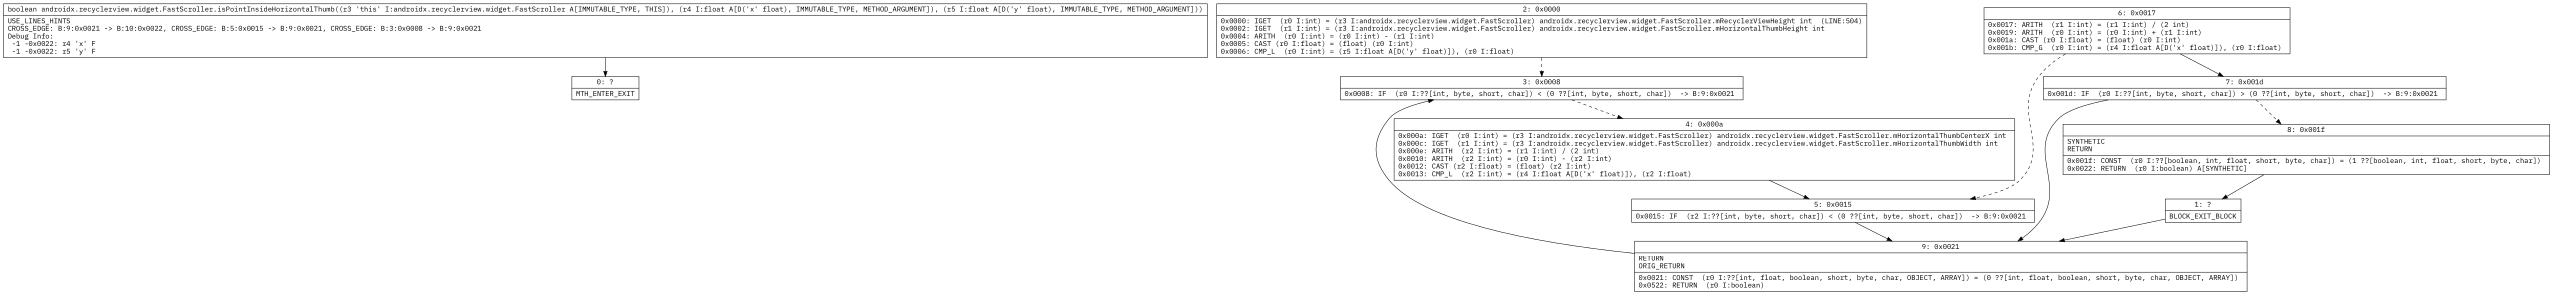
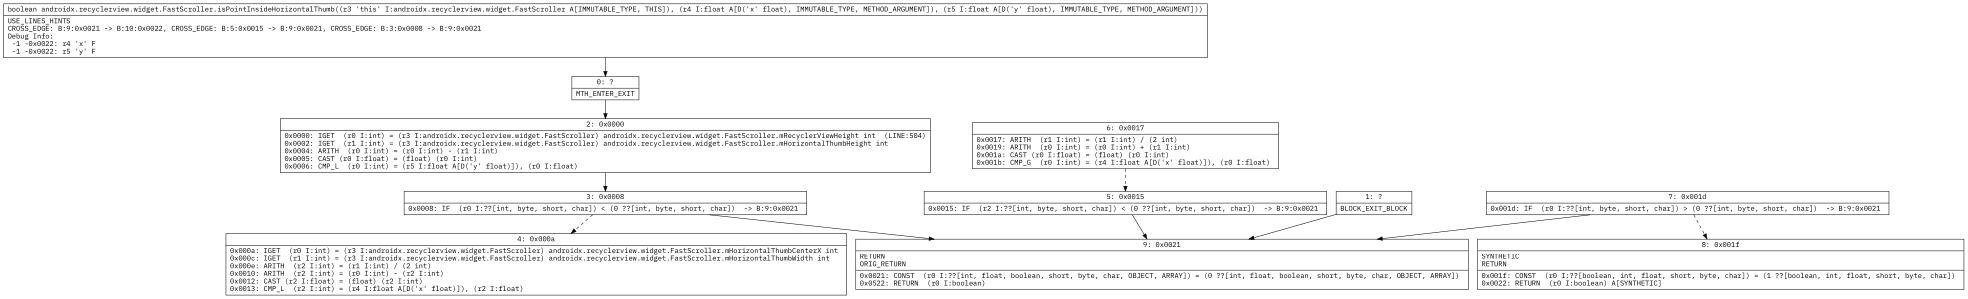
edge "6: 0x0017" -> "7: 0x001d": removed
edge "2: 0x0000" -> "3: 0x0008": style dashed -> solid
edge "0: ?" -> "2: 0x0000": added
edge "8: 0x001f" -> "1: ?": removed
edge "4: 0x000a" -> "5: 0x0015": removed
edge "9: 0x0021" -> "3: 0x0008": reversed
